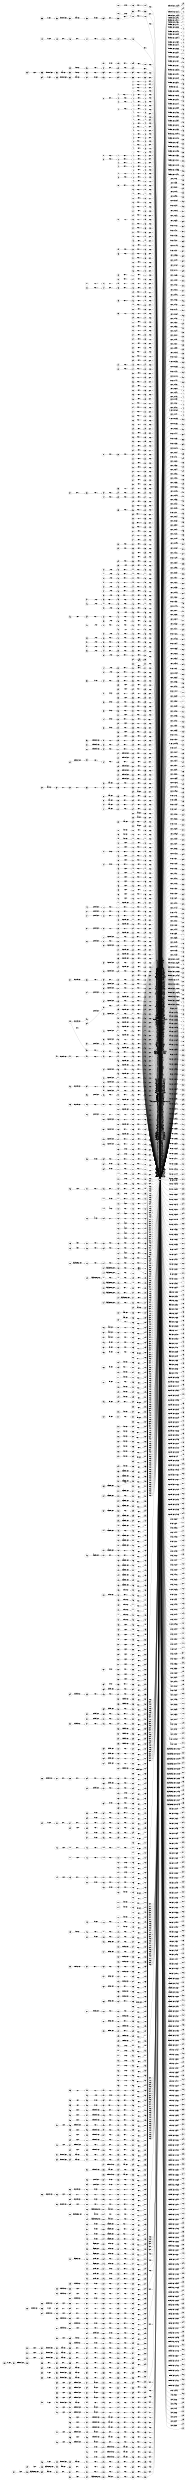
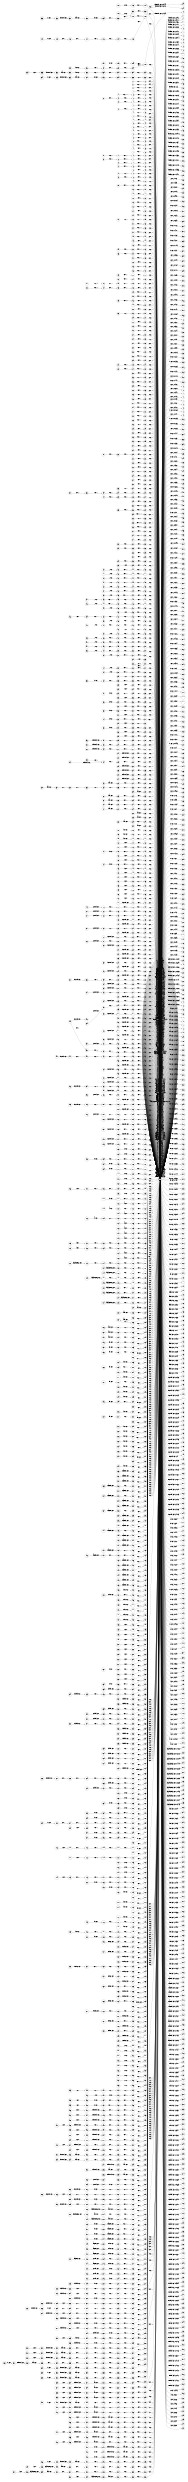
edge "0" -> "649": now "1104" -> "649"
edge "0" -> "644": now "1108" -> "644"
edge "0" -> "79": now "1100" -> "79"
edge "1730" -> "0": now "1730" -> "1108"
edge "699" -> "0": now "699" -> "1100"
edge "526" -> "525": reversed
edge "622" -> "623": now "622" -> "624"
edge "581" -> "0": removed, label "<eps>:が"
node "853": added
edge "948" -> "949": reversed
edge "1186" -> "1182": now "1181" -> "1182"
edge "1237" -> "1236": reversed
edge "1366" -> "1362": now "1366" -> "1367"
edge "2064" -> "2065": removed, label "in:<eps>"
edge "2289" -> "2290": now "2297" -> "2290"
edge "2332" -> "2333": added, label "that:<eps>"
